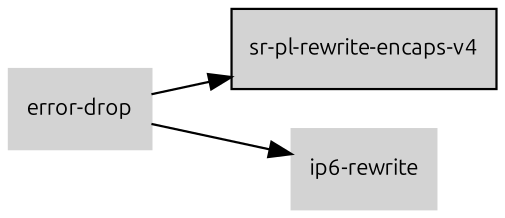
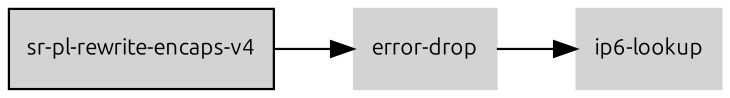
edge "error-drop" -> "sr-pl-rewrite-encaps-v4": reversed
node "ip6-rewrite": label "ip6-rewrite" -> "ip6-lookup"
